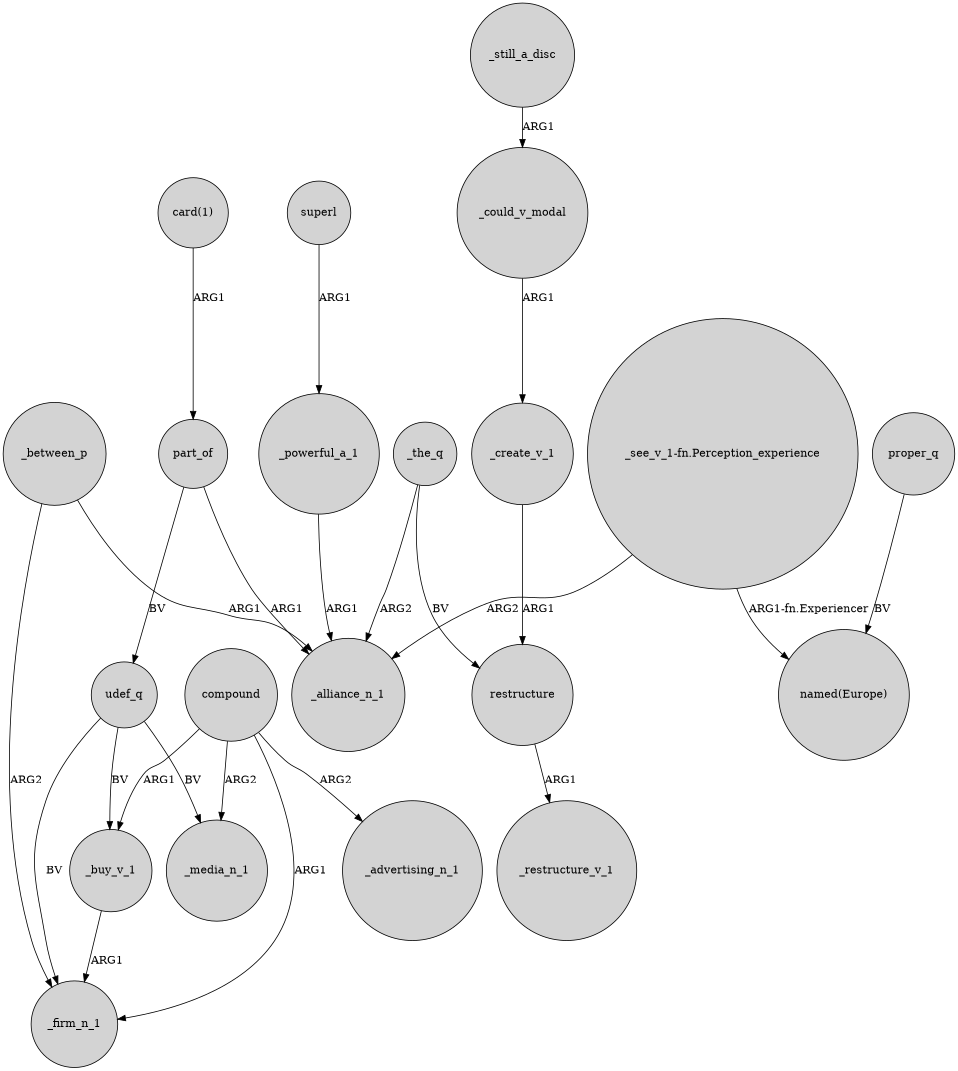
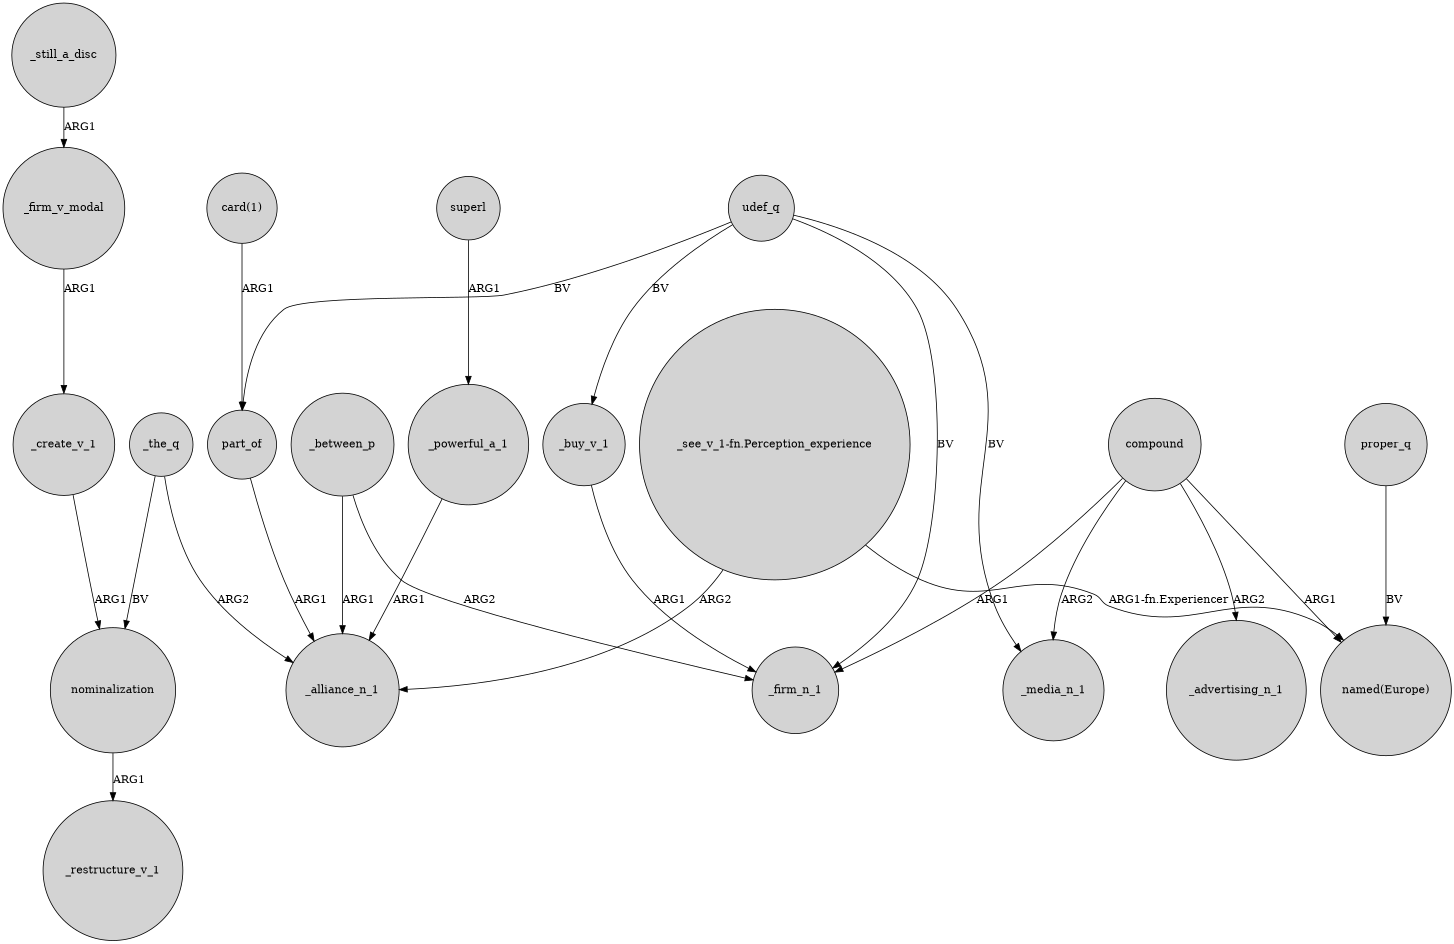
node "_could_v_modal": label "_could_v_modal" -> "_firm_v_modal"
edge "part_of" -> "udef_q": reversed
node "restructure": label "restructure" -> "nominalization"
edge "compound" -> "_buy_v_1": now "compound" -> "named(Europe)"
